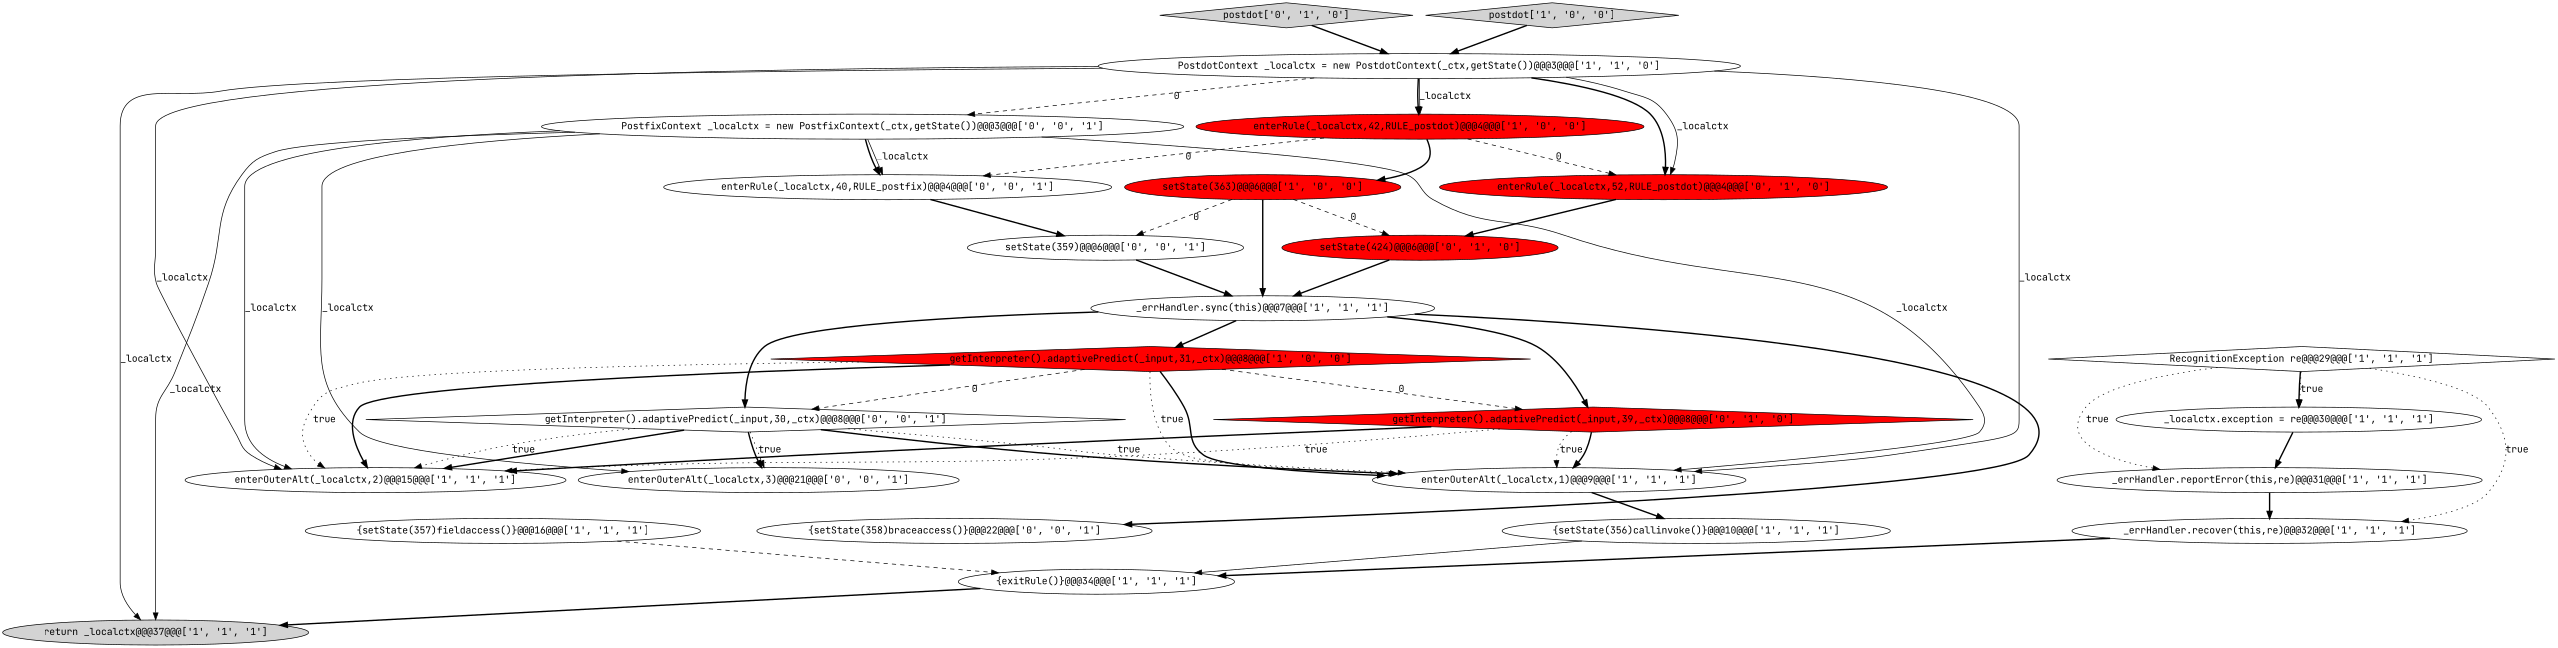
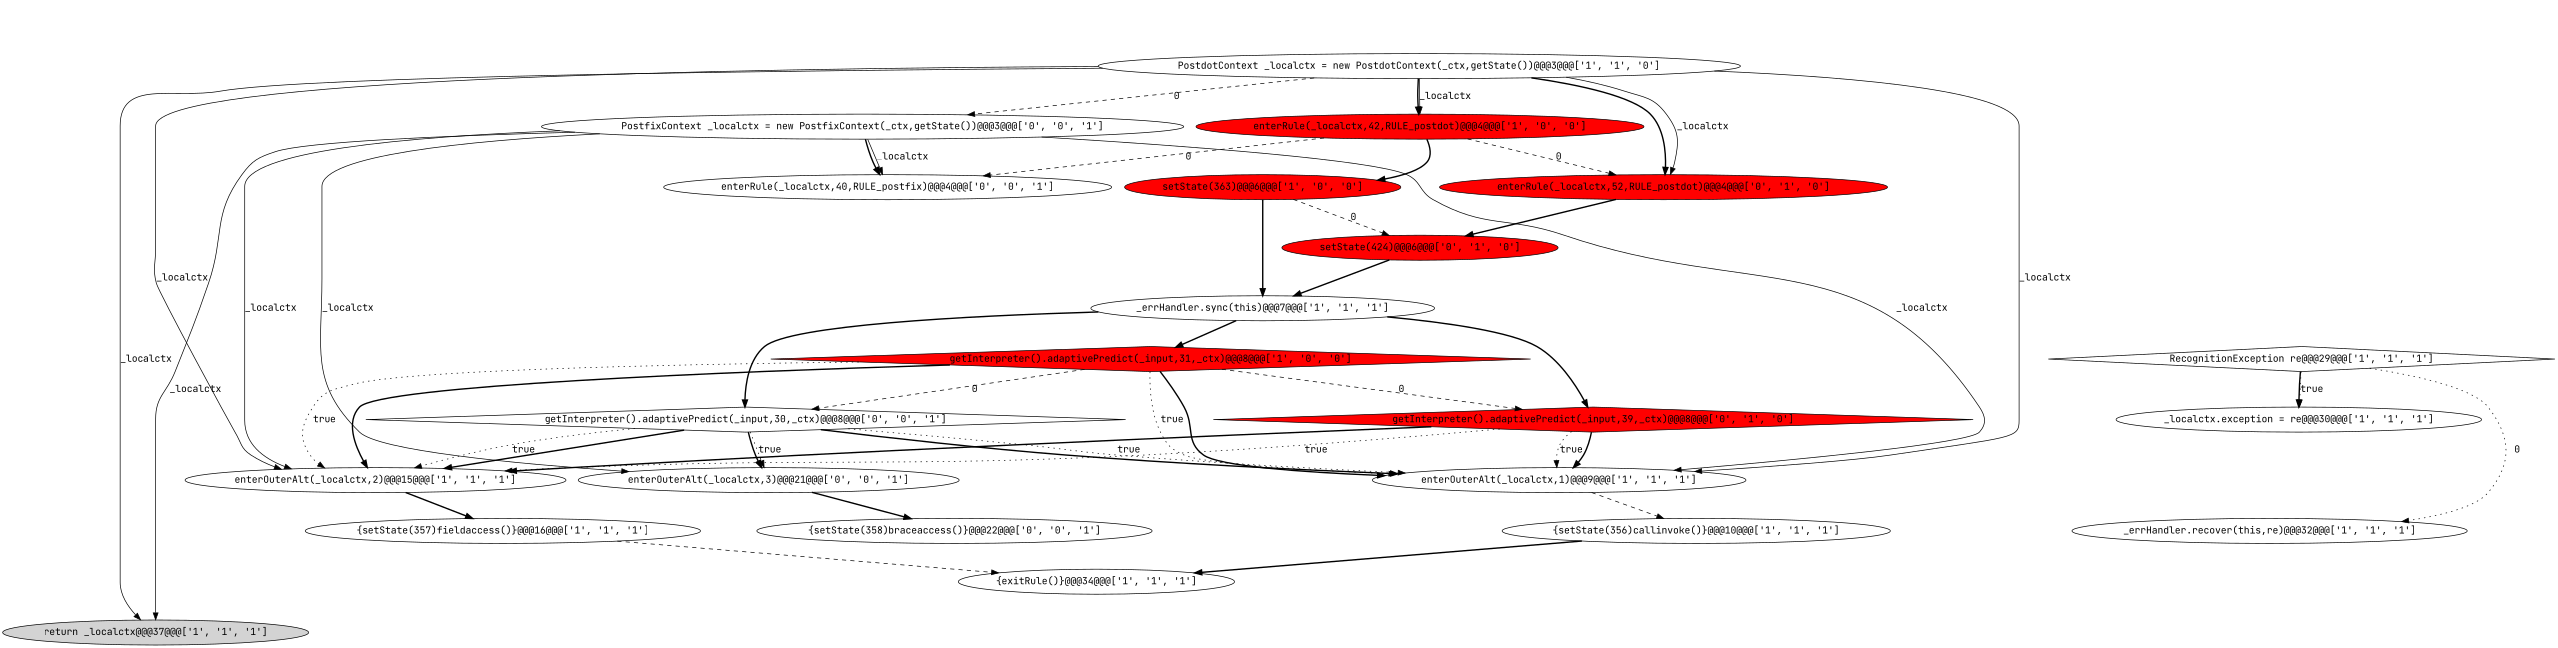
node "postdot['0', '1', '0']": removed
node "postdot['1', '0', '0']": removed
node "setState(359)@@@6@@@['0', '0', '1']": removed
edge "RecognitionException re@@@29@@@['1', '1', '1']" -> "_errHandler.recover(this,re)@@@32@@@['1', '1', '1']": label "true" -> "0"
edge "_errHandler.sync(this)@@@7@@@['1', '1', '1']" -> "{setState(358)braceaccess()}@@@22@@@['0', '0', '1']": now "enterOuterAlt(_localctx,3)@@@21@@@['0', '0', '1']" -> "{setState(358)braceaccess()}@@@22@@@['0', '0', '1']"
node "_errHandler.reportError(this,re)@@@31@@@['1', '1', '1']": removed
edge "enterOuterAlt(_localctx,2)@@@15@@@['1', '1', '1']" -> "{setState(357)fieldaccess()}@@@16@@@['1', '1', '1']": added
edge "enterOuterAlt(_localctx,1)@@@9@@@['1', '1', '1']" -> "{setState(356)callinvoke()}@@@10@@@['1', '1', '1']": style bold -> dashed
edge "{setState(356)callinvoke()}@@@10@@@['1', '1', '1']" -> "{exitRule()}@@@34@@@['1', '1', '1']": style solid -> bold
edge "_errHandler.recover(this,re)@@@32@@@['1', '1', '1']" -> "{exitRule()}@@@34@@@['1', '1', '1']": removed
edge "{exitRule()}@@@34@@@['1', '1', '1']" -> "return _localctx@@@37@@@['1', '1', '1']": removed
